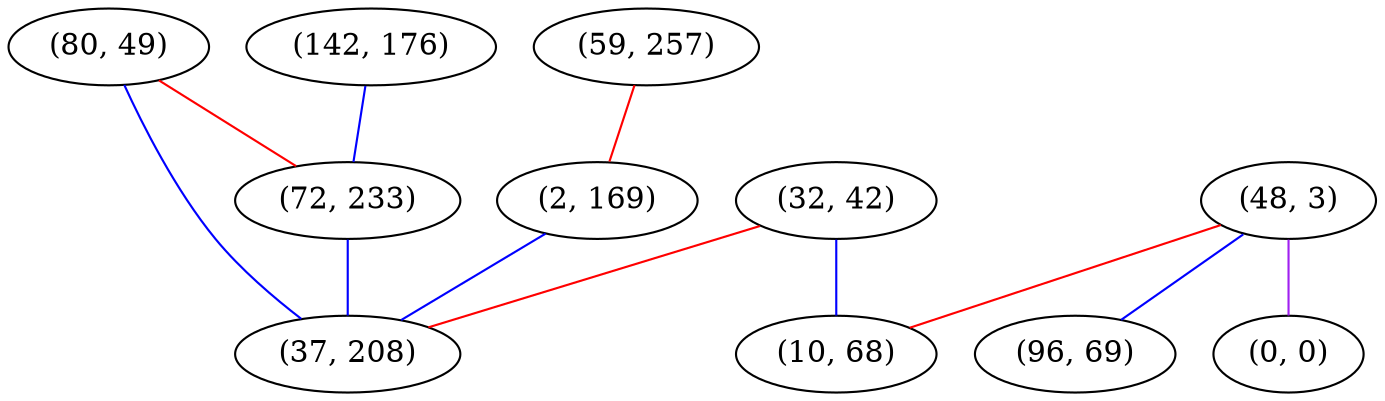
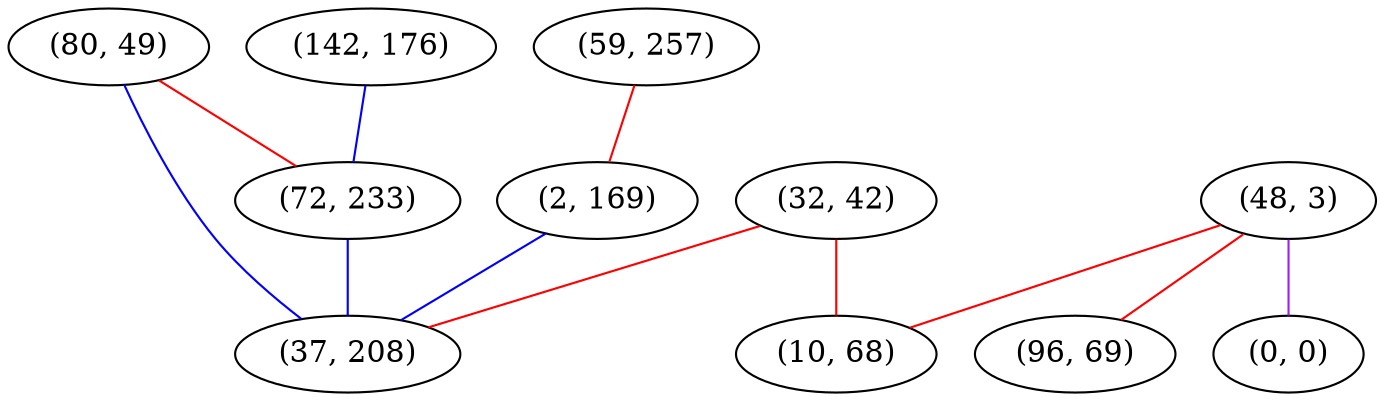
edge "(48, 3)" -- "(96, 69)": color blue -> red
edge "(32, 42)" -- "(10, 68)": color blue -> red
